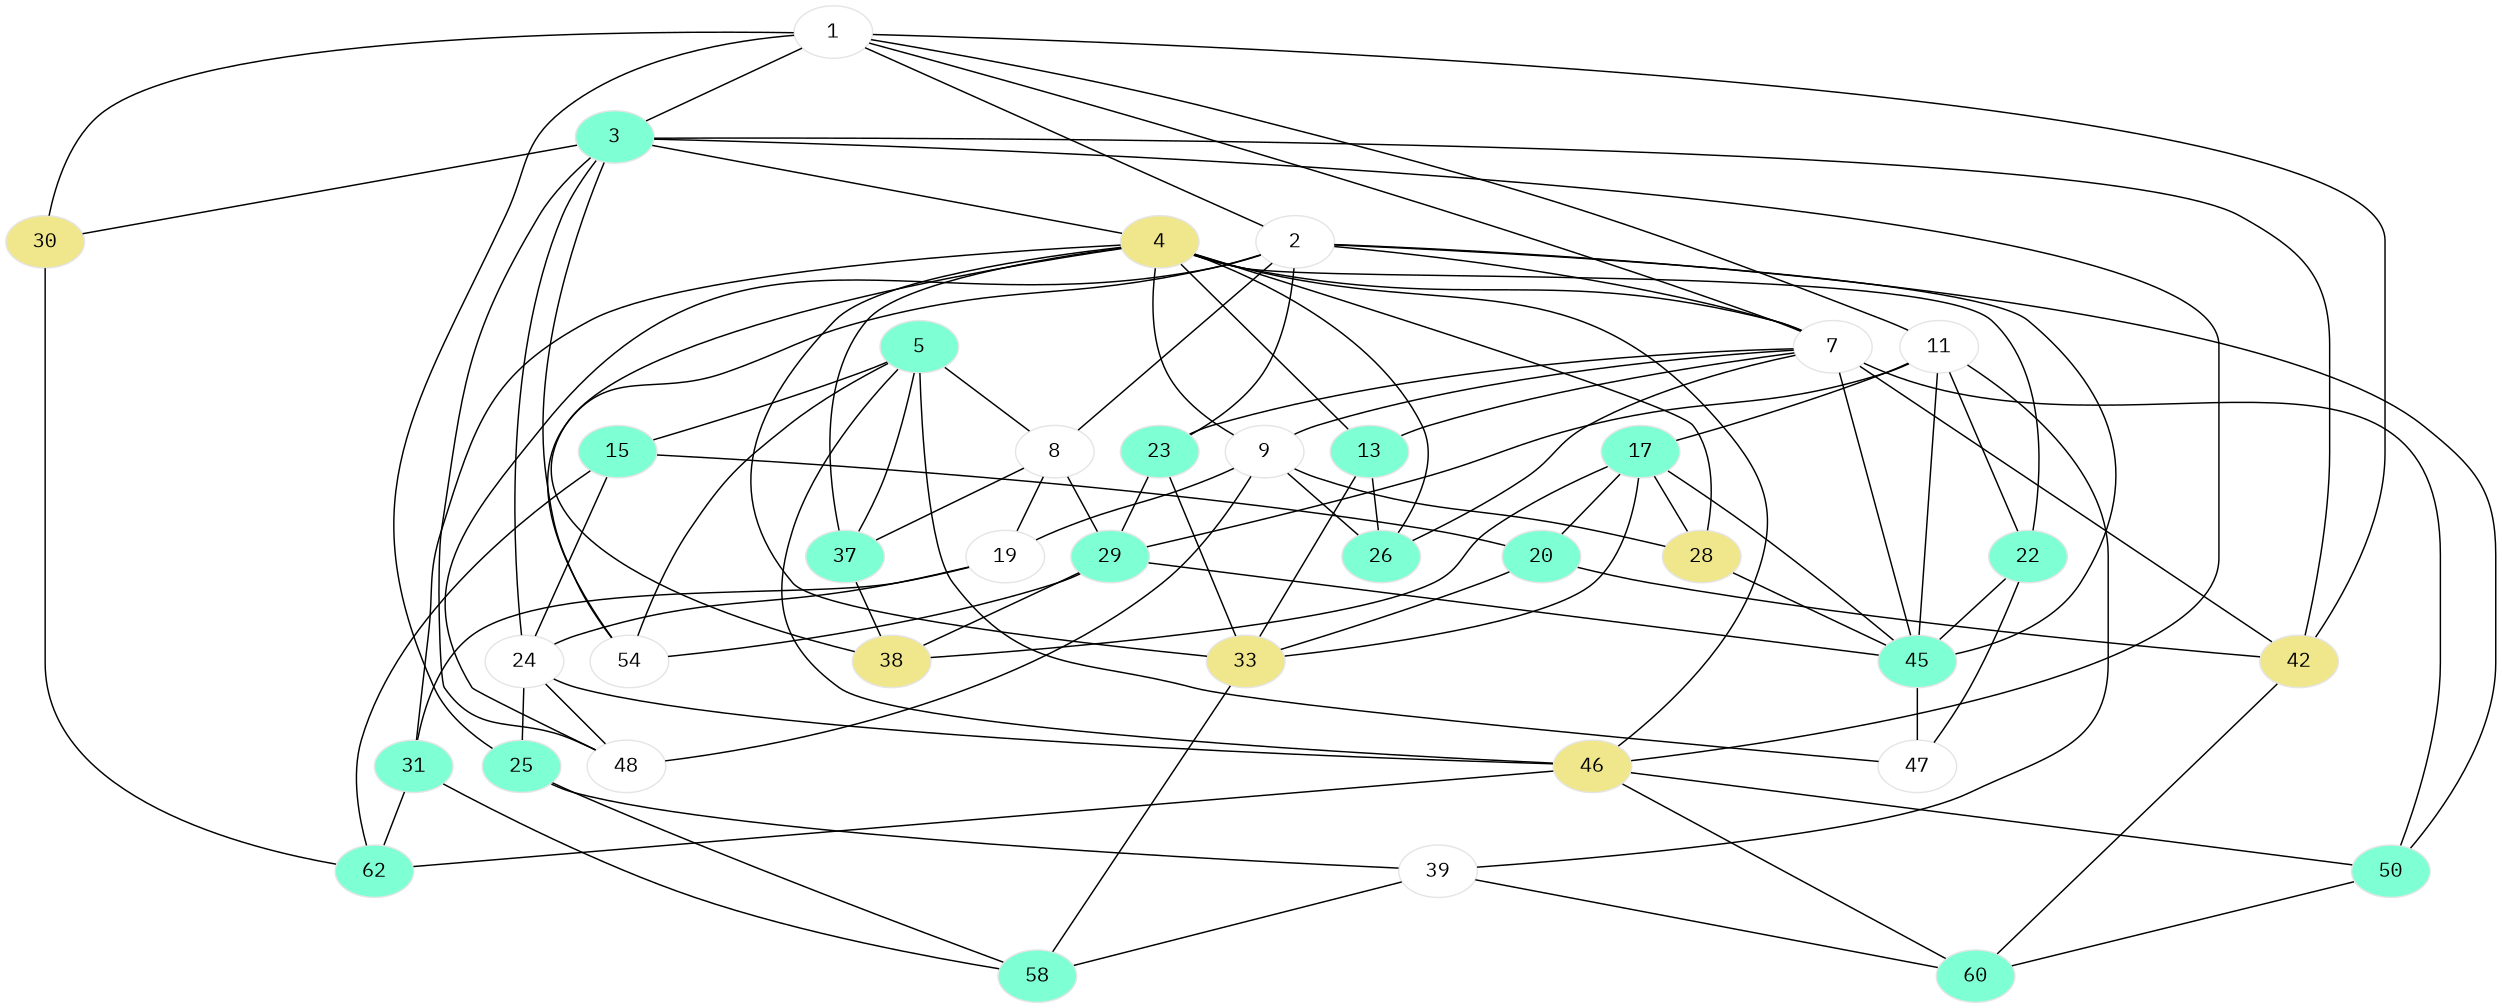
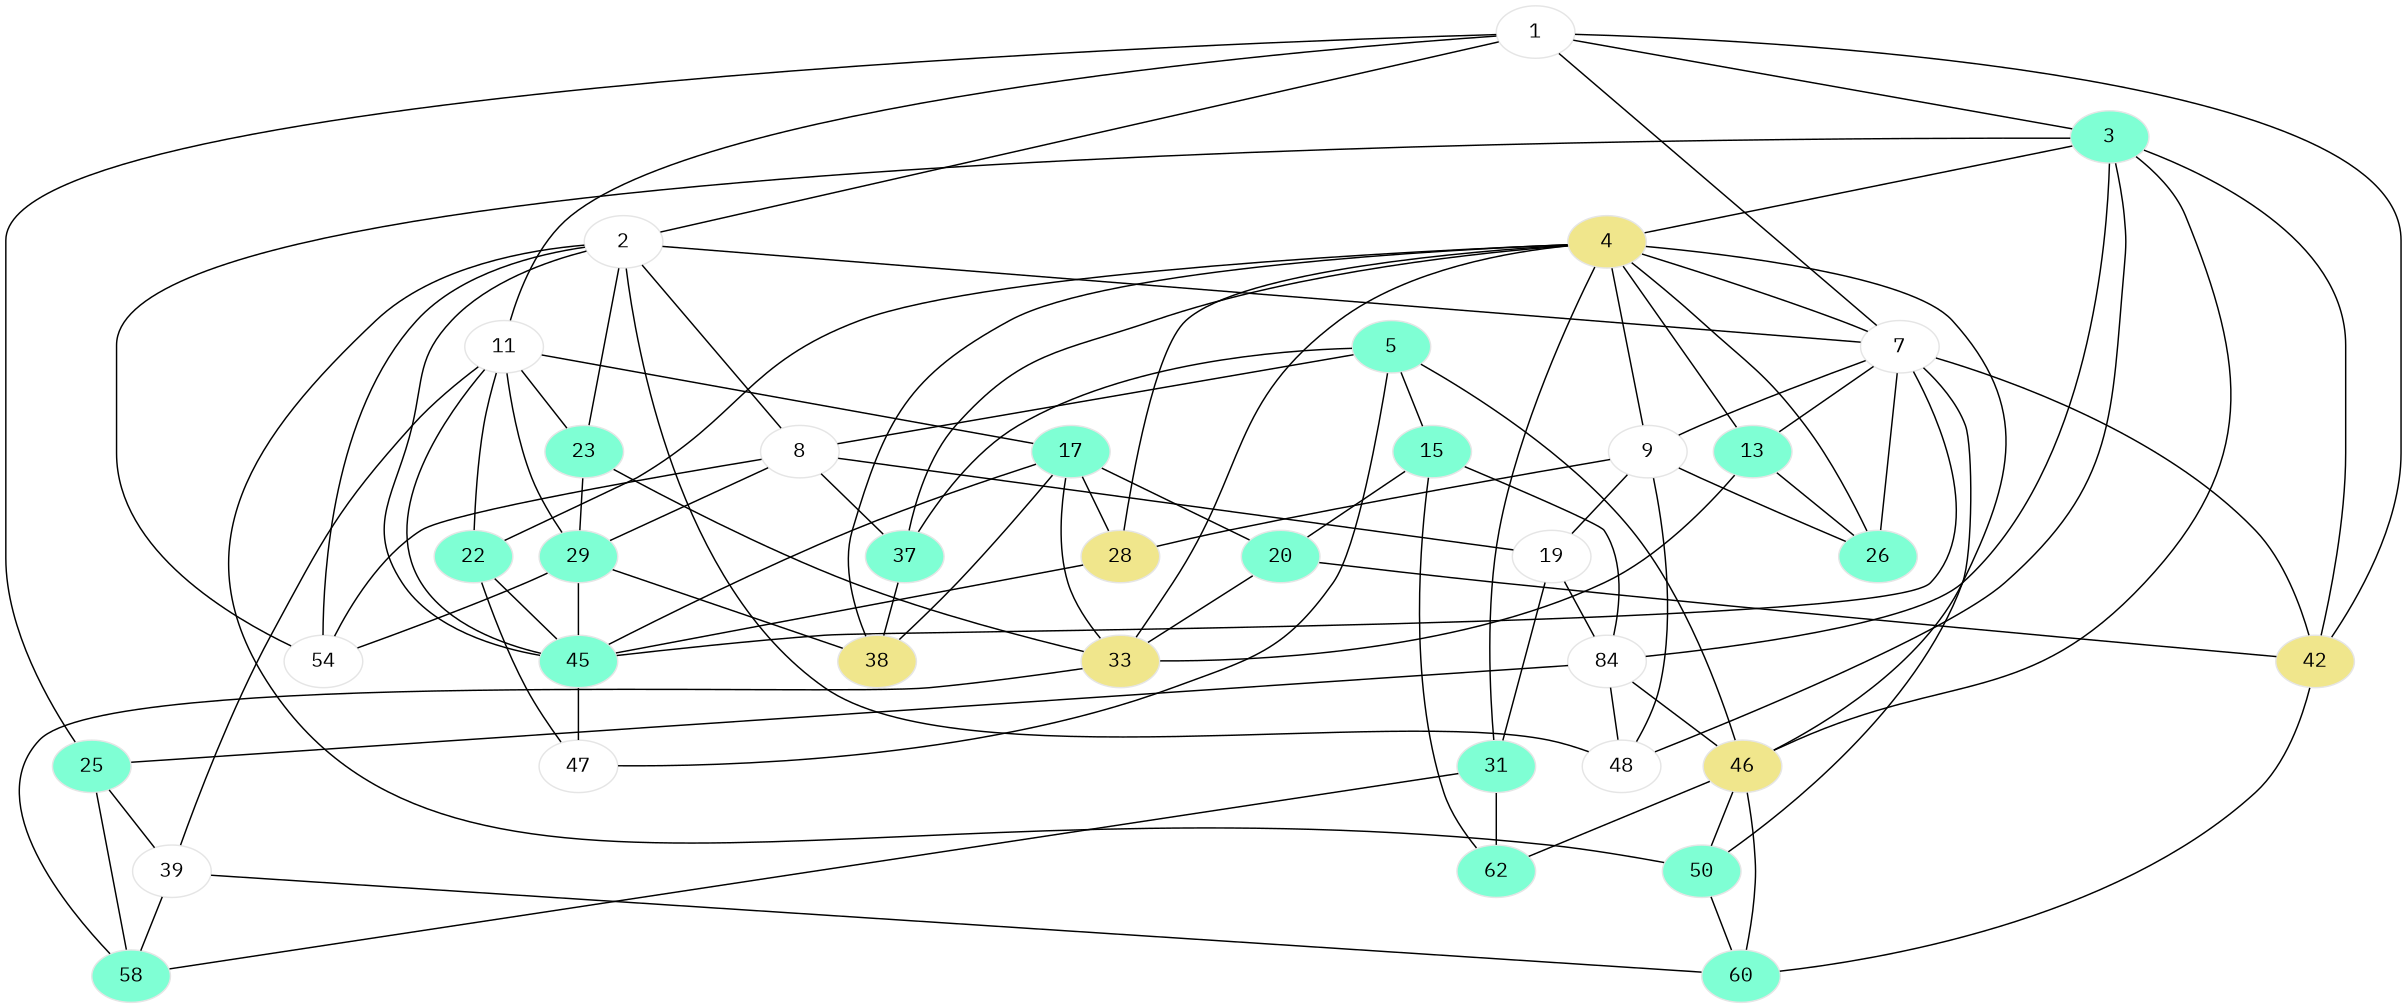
node "30": removed
edge "7" -- "23": now "11" -- "23"
edge "5" -- "54": now "8" -- "54"
node "24": label "24" -> "84"
